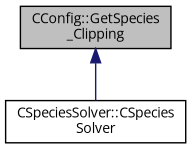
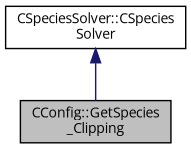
edge "CSpeciesSolver::CSpecies Solver" -> "CConfig::GetSpecies _Clipping": reversed
